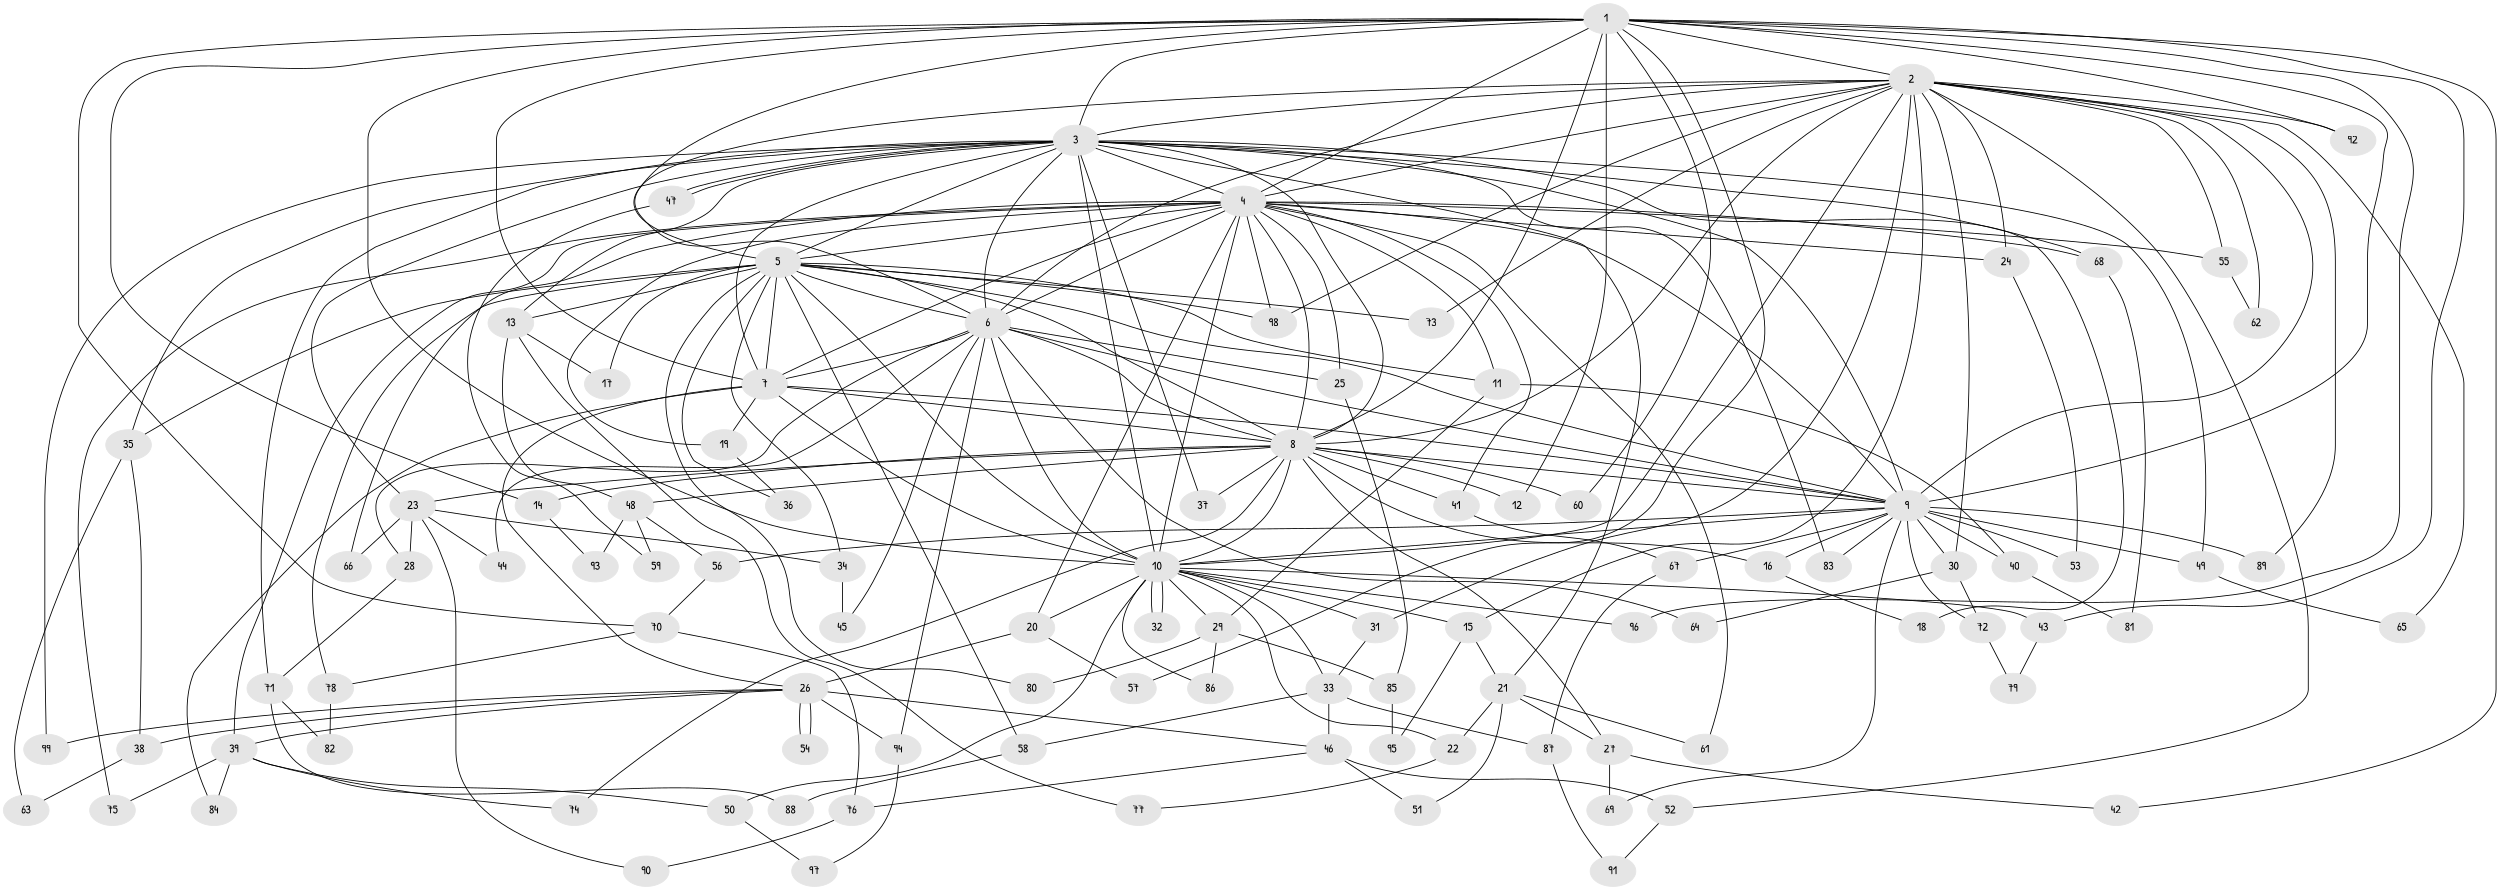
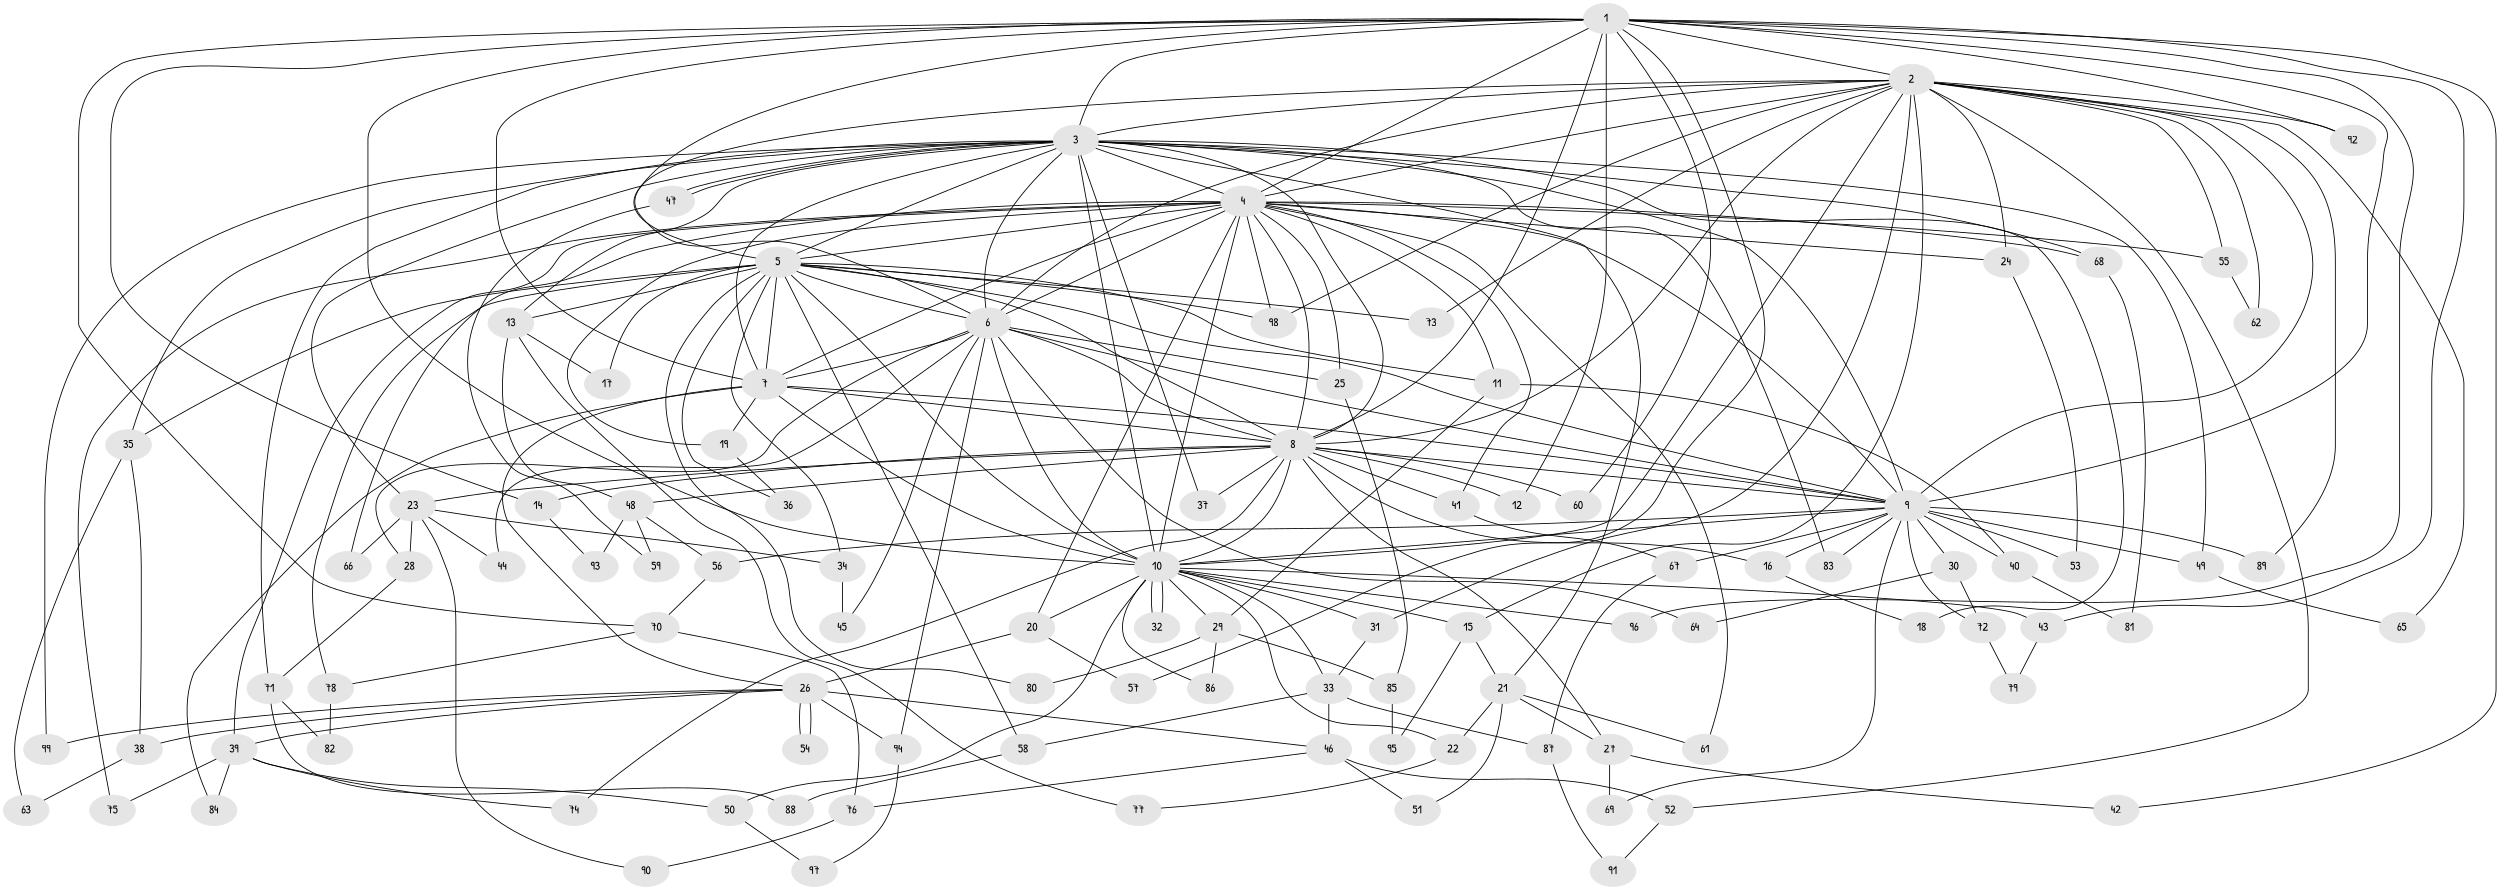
edge "2" -- "30": removed
